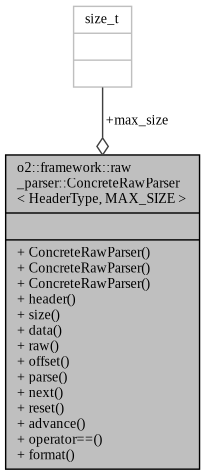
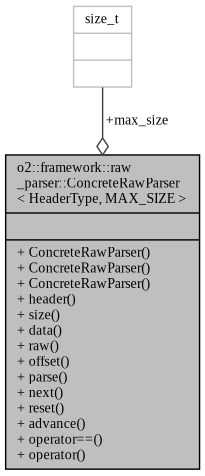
node "o2::framework::raw": text "+ format()" -> "+ operator()"
